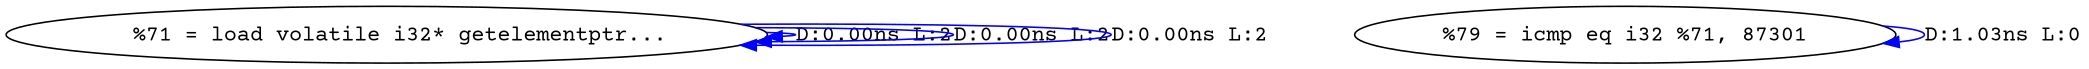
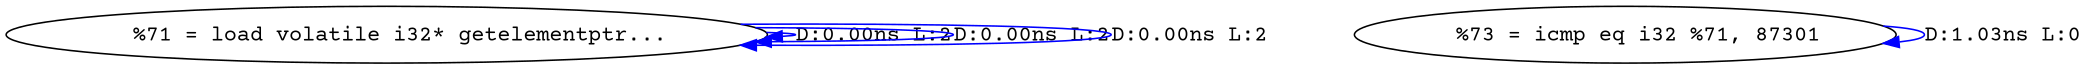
node "%79 = icmp eq i32 %71, 87301": label "%79 = icmp eq i32 %71, 87301" -> "%73 = icmp eq i32 %71, 87301"
